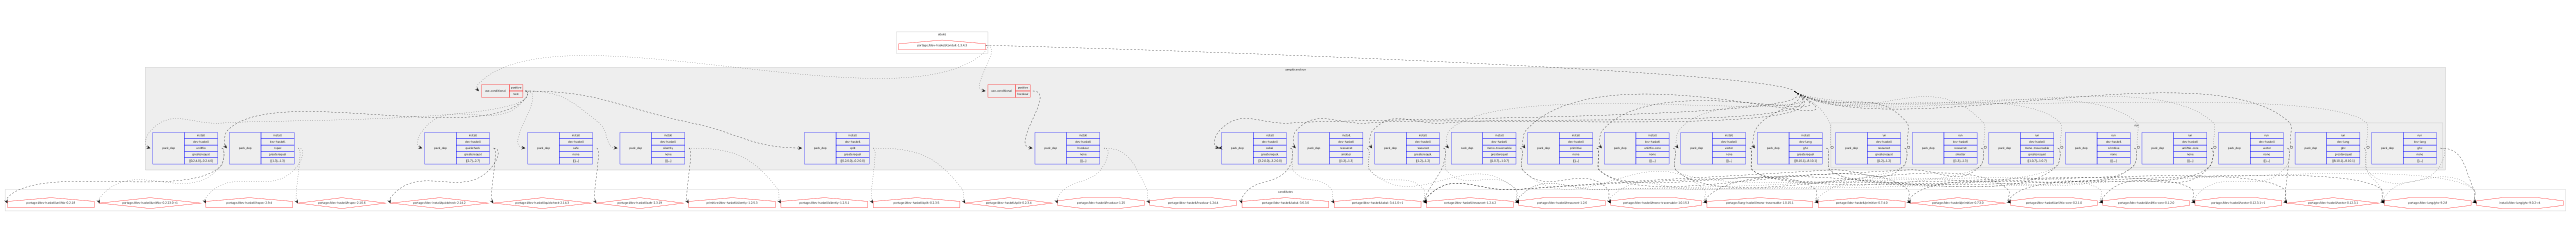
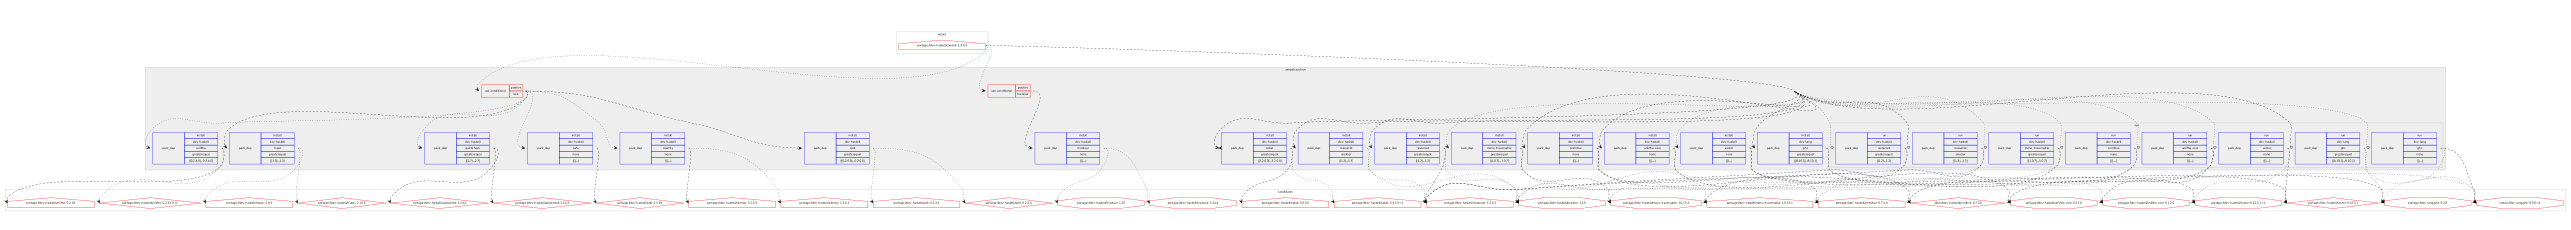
node "portage://dev-install/quickcheck-2.14.2": label "portage://dev-install/quickcheck-2.14.2" -> "portage://dev-haskell/quickcheck-2.14.2"
node "primitive://dev-haskell/silently-1.2.5.3": label "primitive://dev-haskell/silently-1.2.5.3" -> "portage://dev-haskell/silently-1.2.5.3"
node "portage://dev-haskell/resourcet-1.2.6": label "portage://dev-haskell/resourcet-1.2.6" -> "portage://dev-haskell/positive-1.2.6"
node "portage://lang-haskell/mono-traversable-1.0.15.1": label "portage://lang-haskell/mono-traversable-1.0.15.1" -> "portage://dev-haskell/mono-traversable-1.0.15.1"
node "portage://dev-haskell/primitive-0.7.3.0": label "portage://dev-haskell/primitive-0.7.3.0" -> "cabal://dev-haskell/primitive-0.7.3.0"
